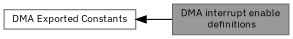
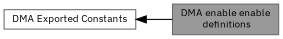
node "DMA interrupt enable definitions": label "DMA interrupt enable definitions" -> "DMA enable enable definitions"
